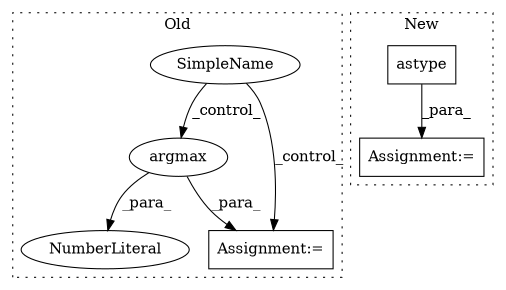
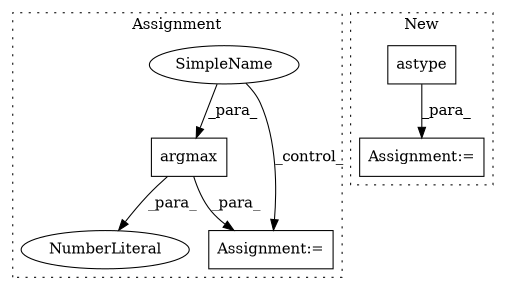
cluster "Old": label "Old" -> "Assignment"
edge "SimpleName" -> "argmax": label "_control_" -> "_para_"
node "argmax": shape ellipse -> box
